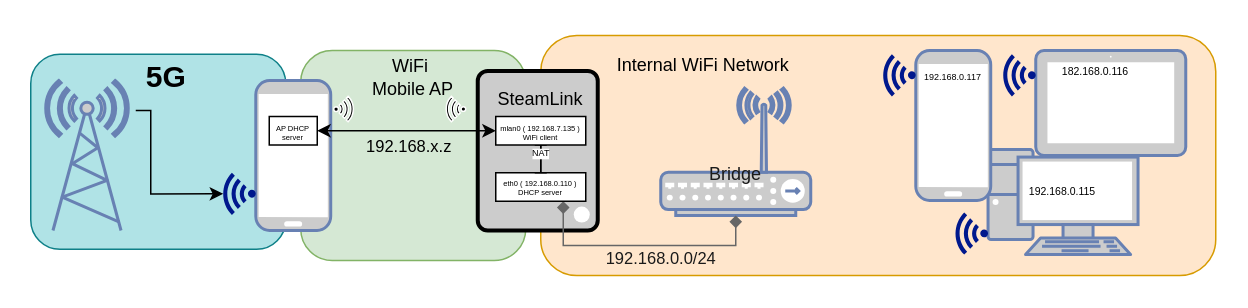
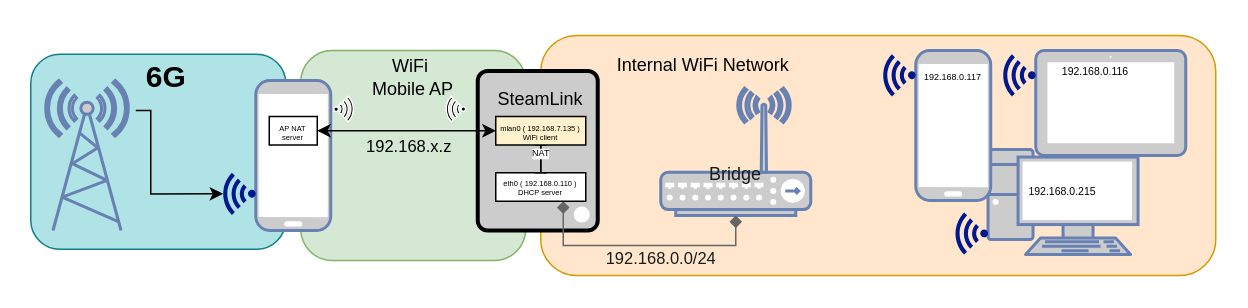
node "182.168.0.116": label "182.168.0.116" -> "192.168.0.116"
node "5G": label "5G" -> "6G"
node "AP DHCPserver": label "AP DHCPserver" -> "AP NATserver"
node "mlan0 ( 192.168.7.135 ) WiFi client": fillcolor #ffffff -> #fff2cc
node "192.168.0.115": label "192.168.0.115" -> "192.168.0.215"
